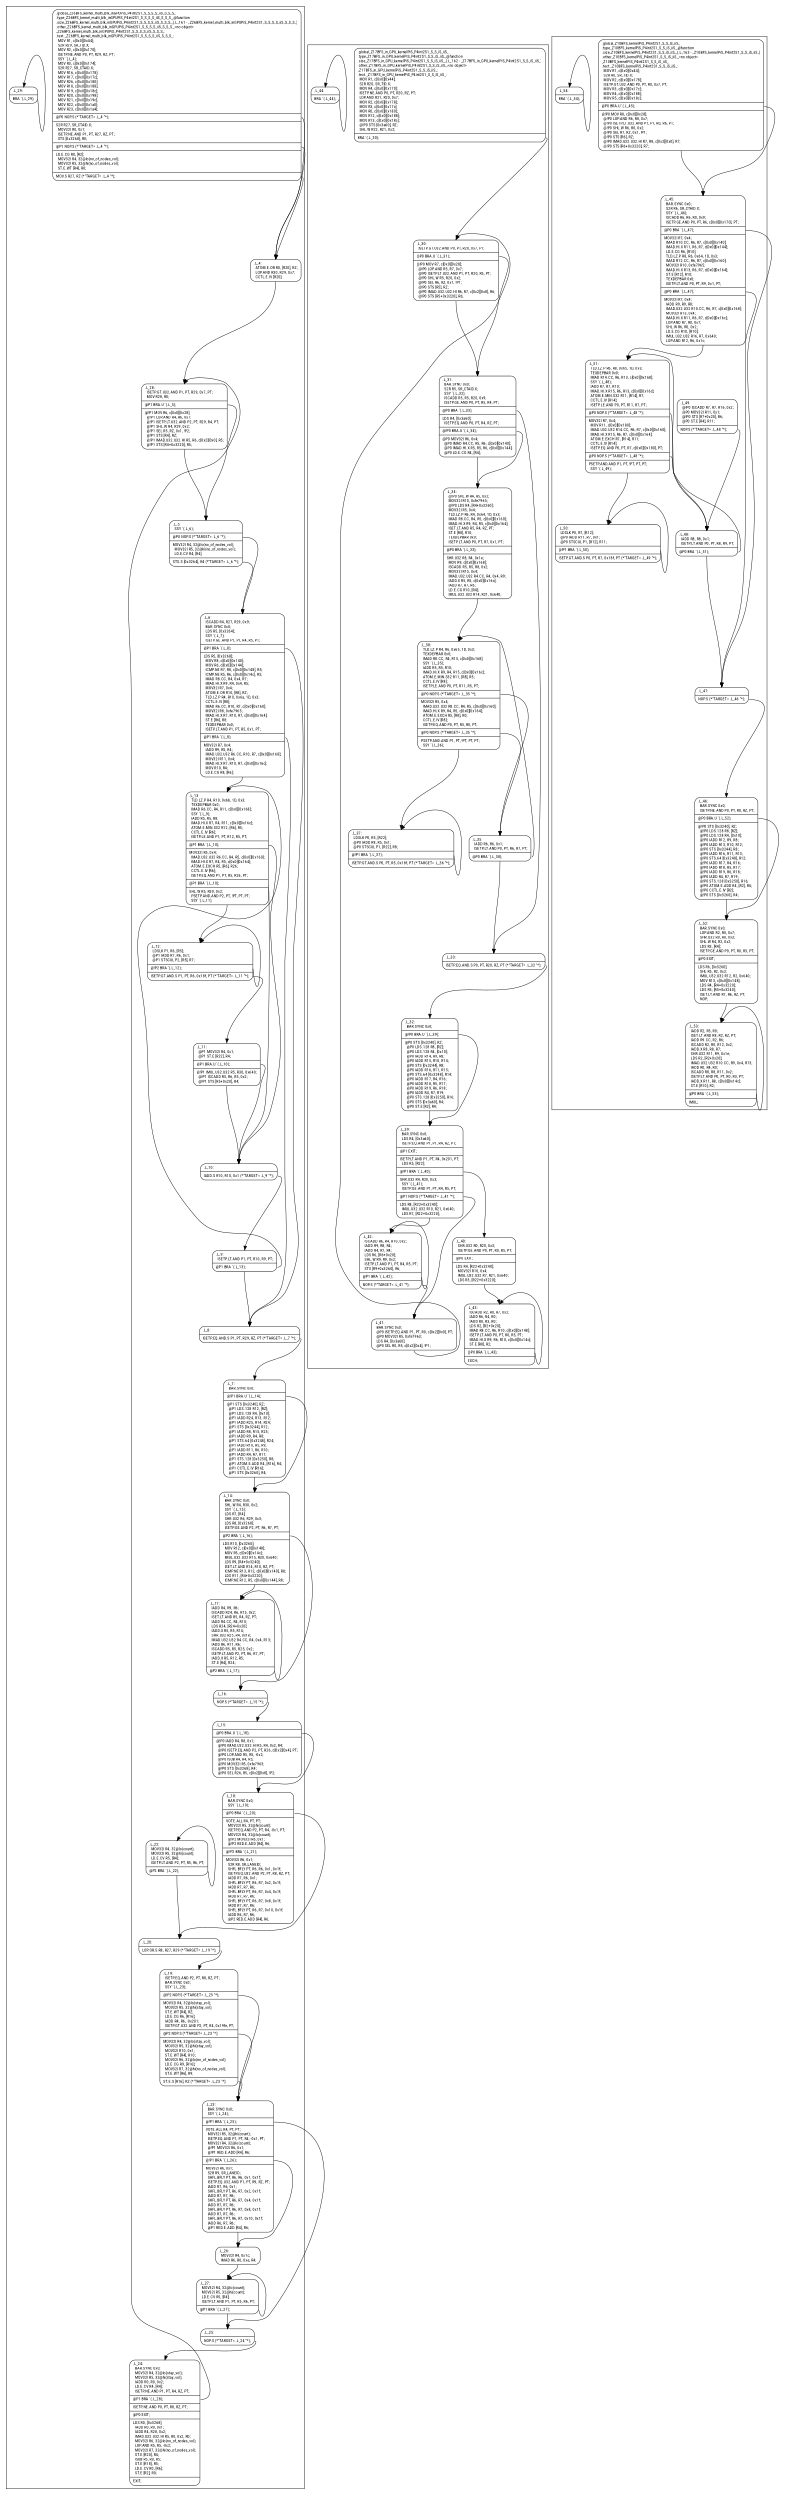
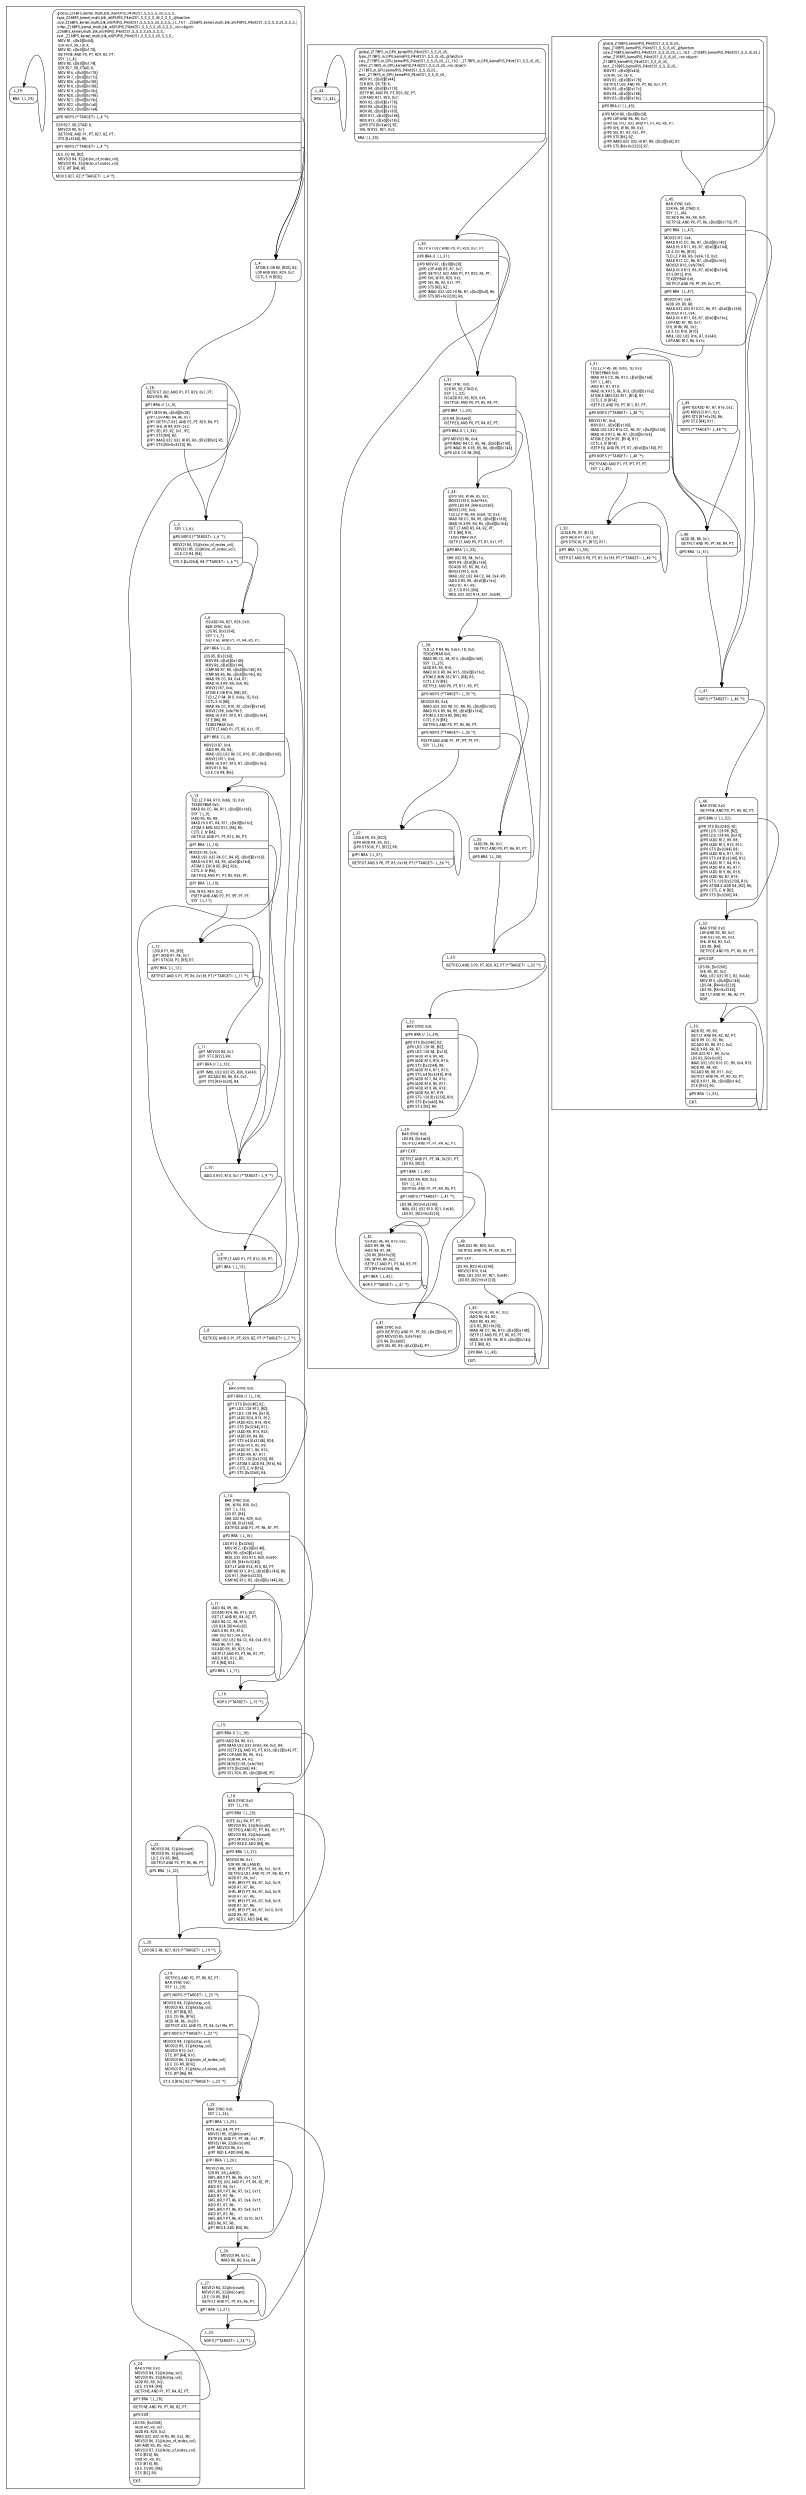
node ".L_54:": removed
node ".L_53:": text "IMUL;" -> "EXIT;"
node ".L_43:": text "EXCH;" -> "EXIT;"
